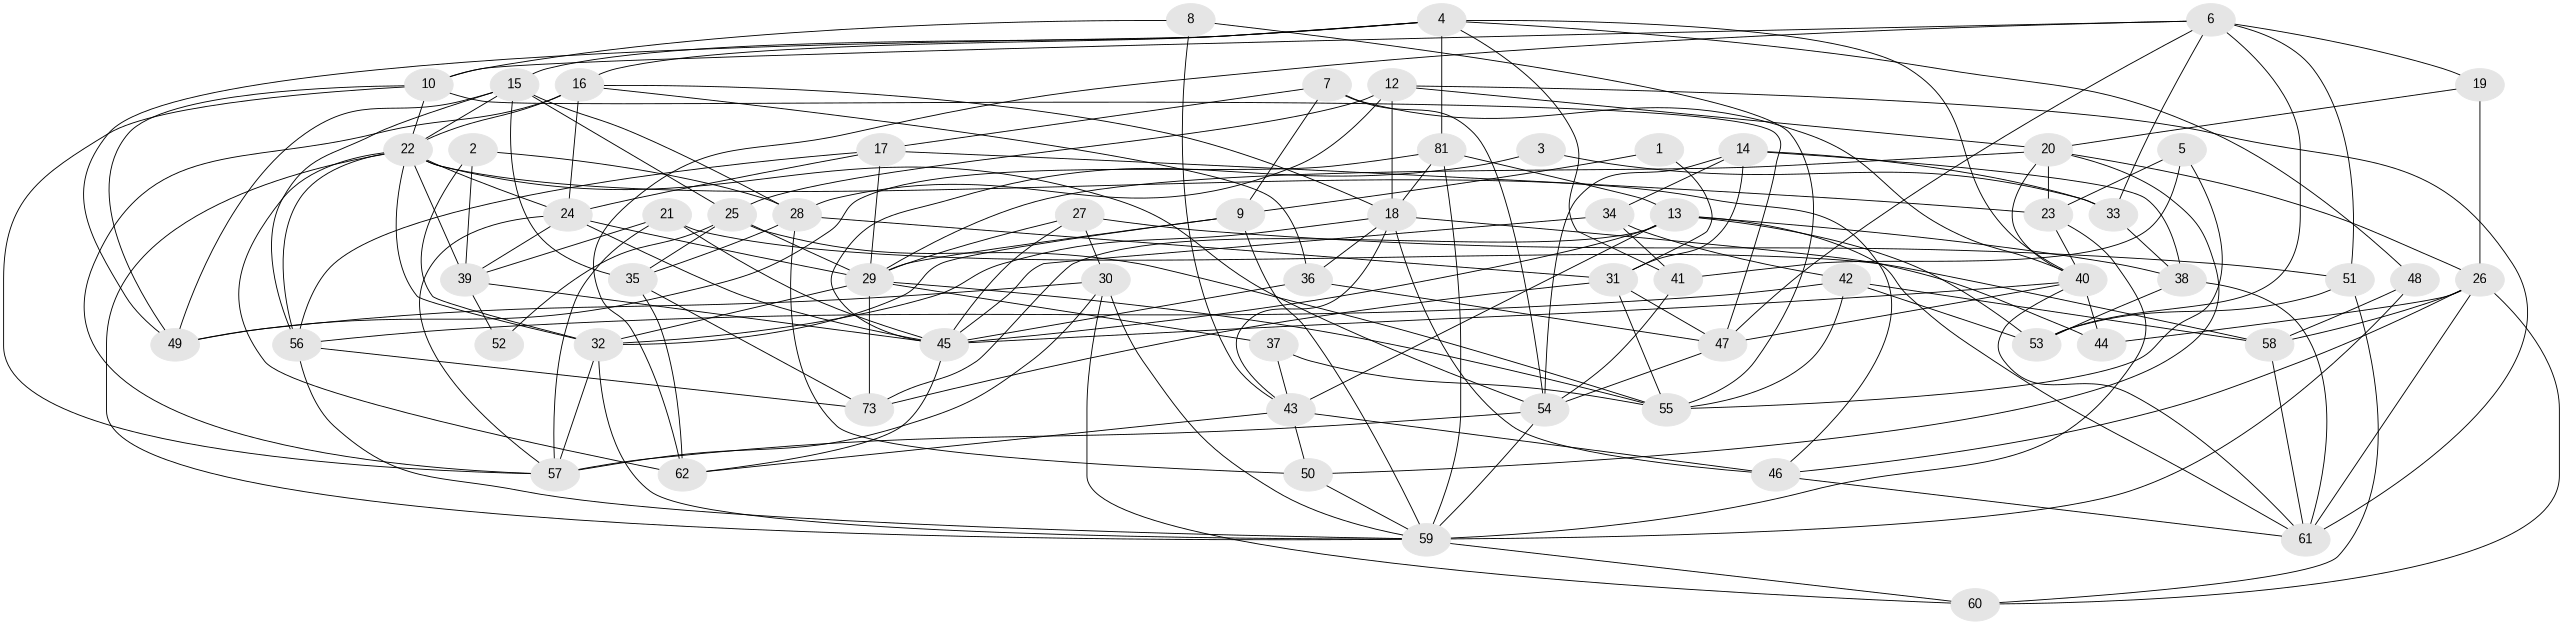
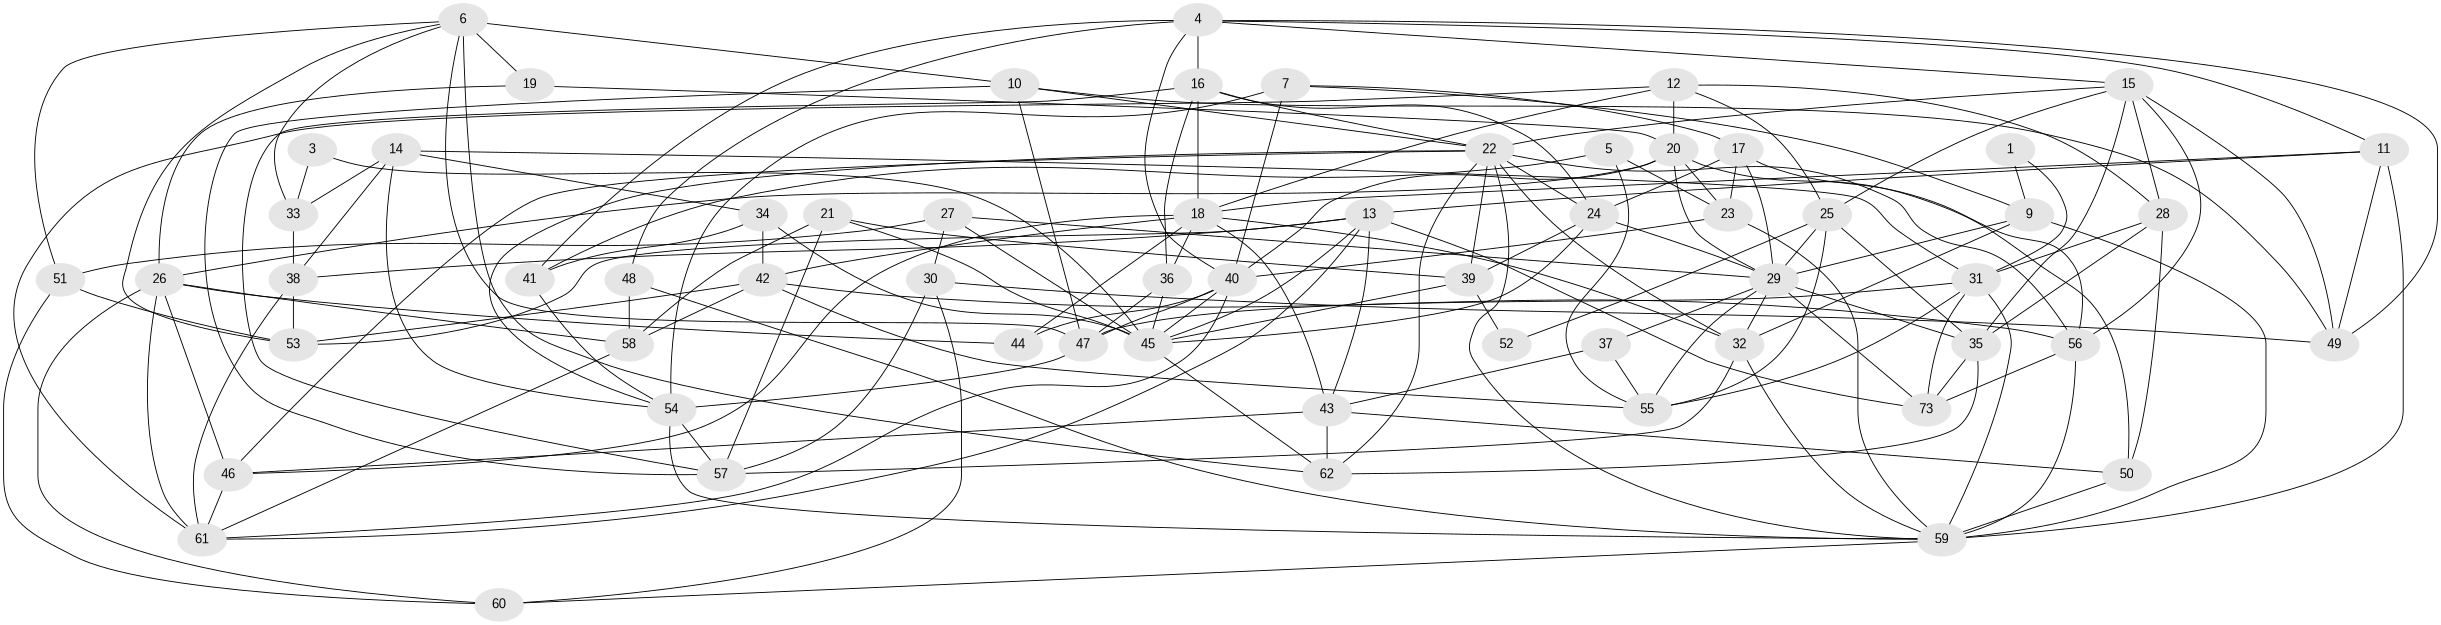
node "8": removed
node "2": removed
node "81": label "81" -> "11"
edge "18" -- "42": added
edge "29" -- "35": added
edge "24" -- "57": removed
edge "30" -- "59": now "31" -- "59"
